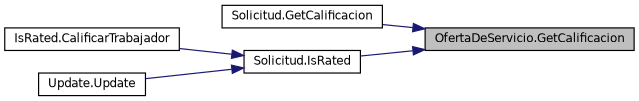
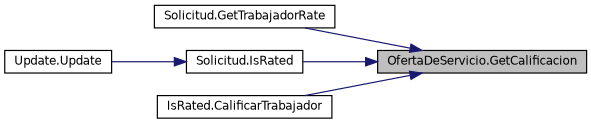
node "Solicitud.GetCalificacion": label "Solicitud.GetCalificacion" -> "Solicitud.GetTrabajadorRate"
edge "IsRated.CalificarTrabajador" -> "Solicitud.IsRated": now "IsRated.CalificarTrabajador" -> "OfertaDeServicio.GetCalificacion"
